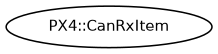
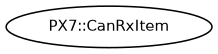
node "PX4::CanRxItem": label "PX4::CanRxItem" -> "PX7::CanRxItem"
